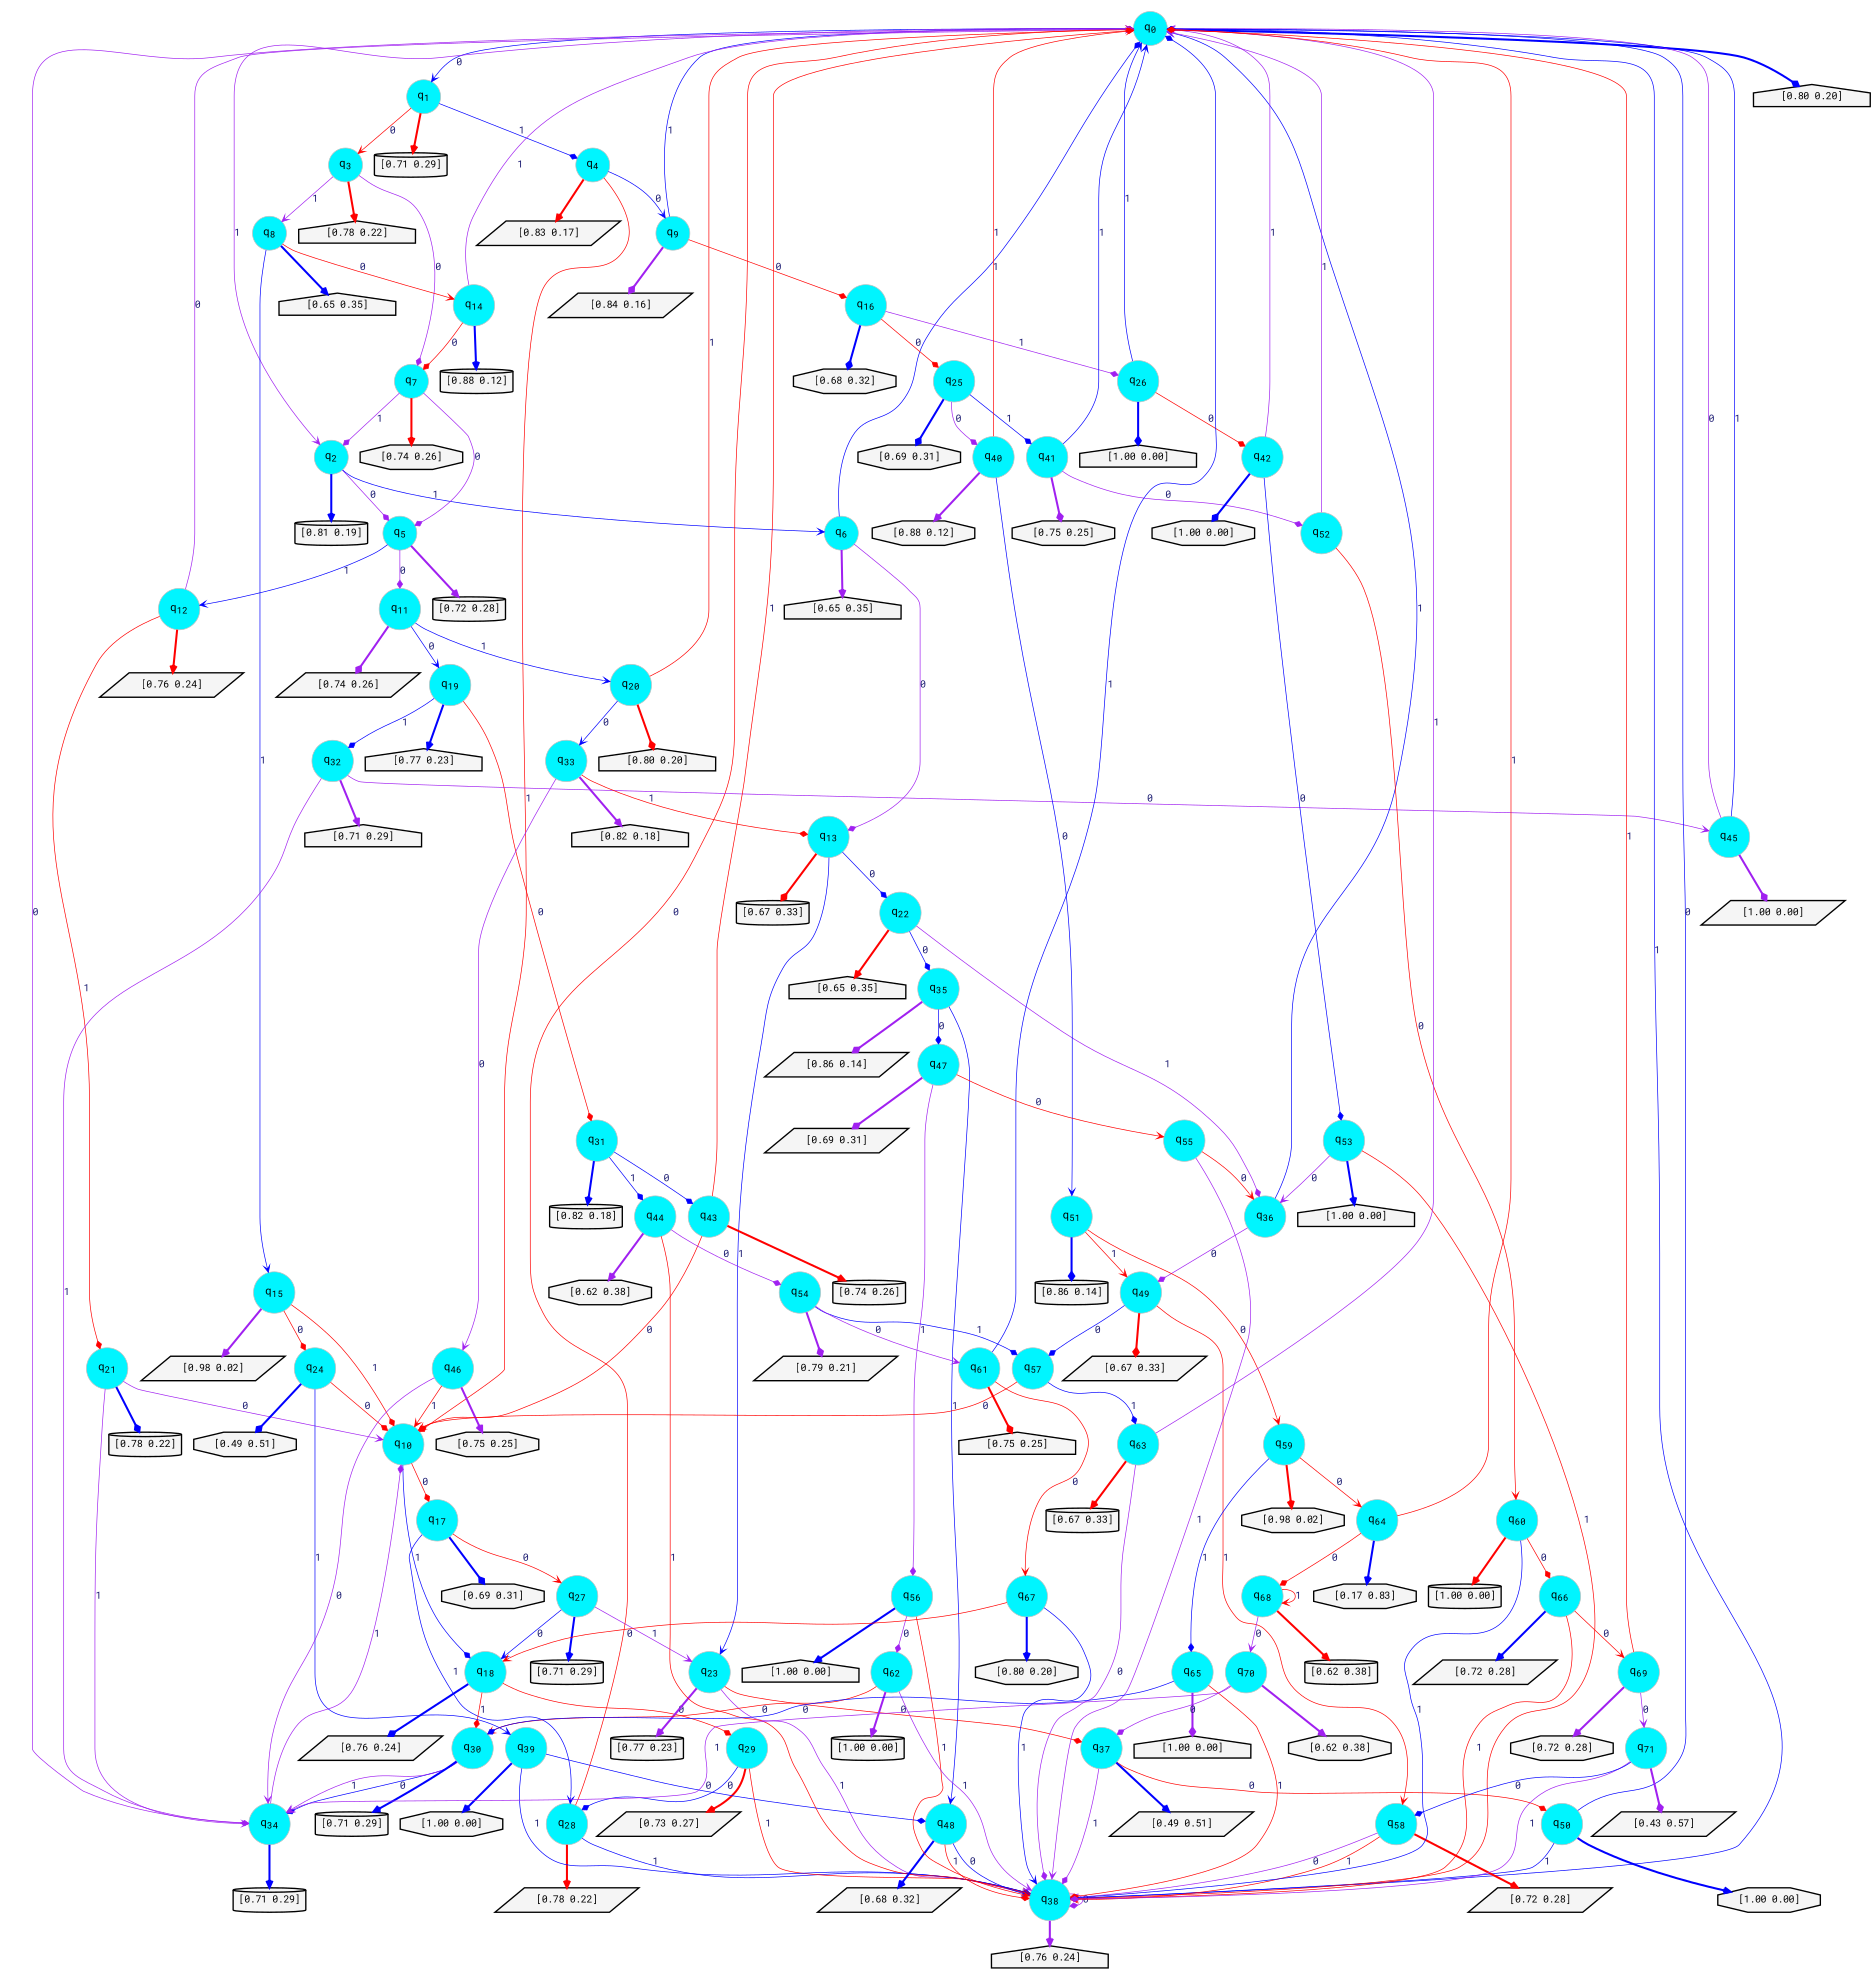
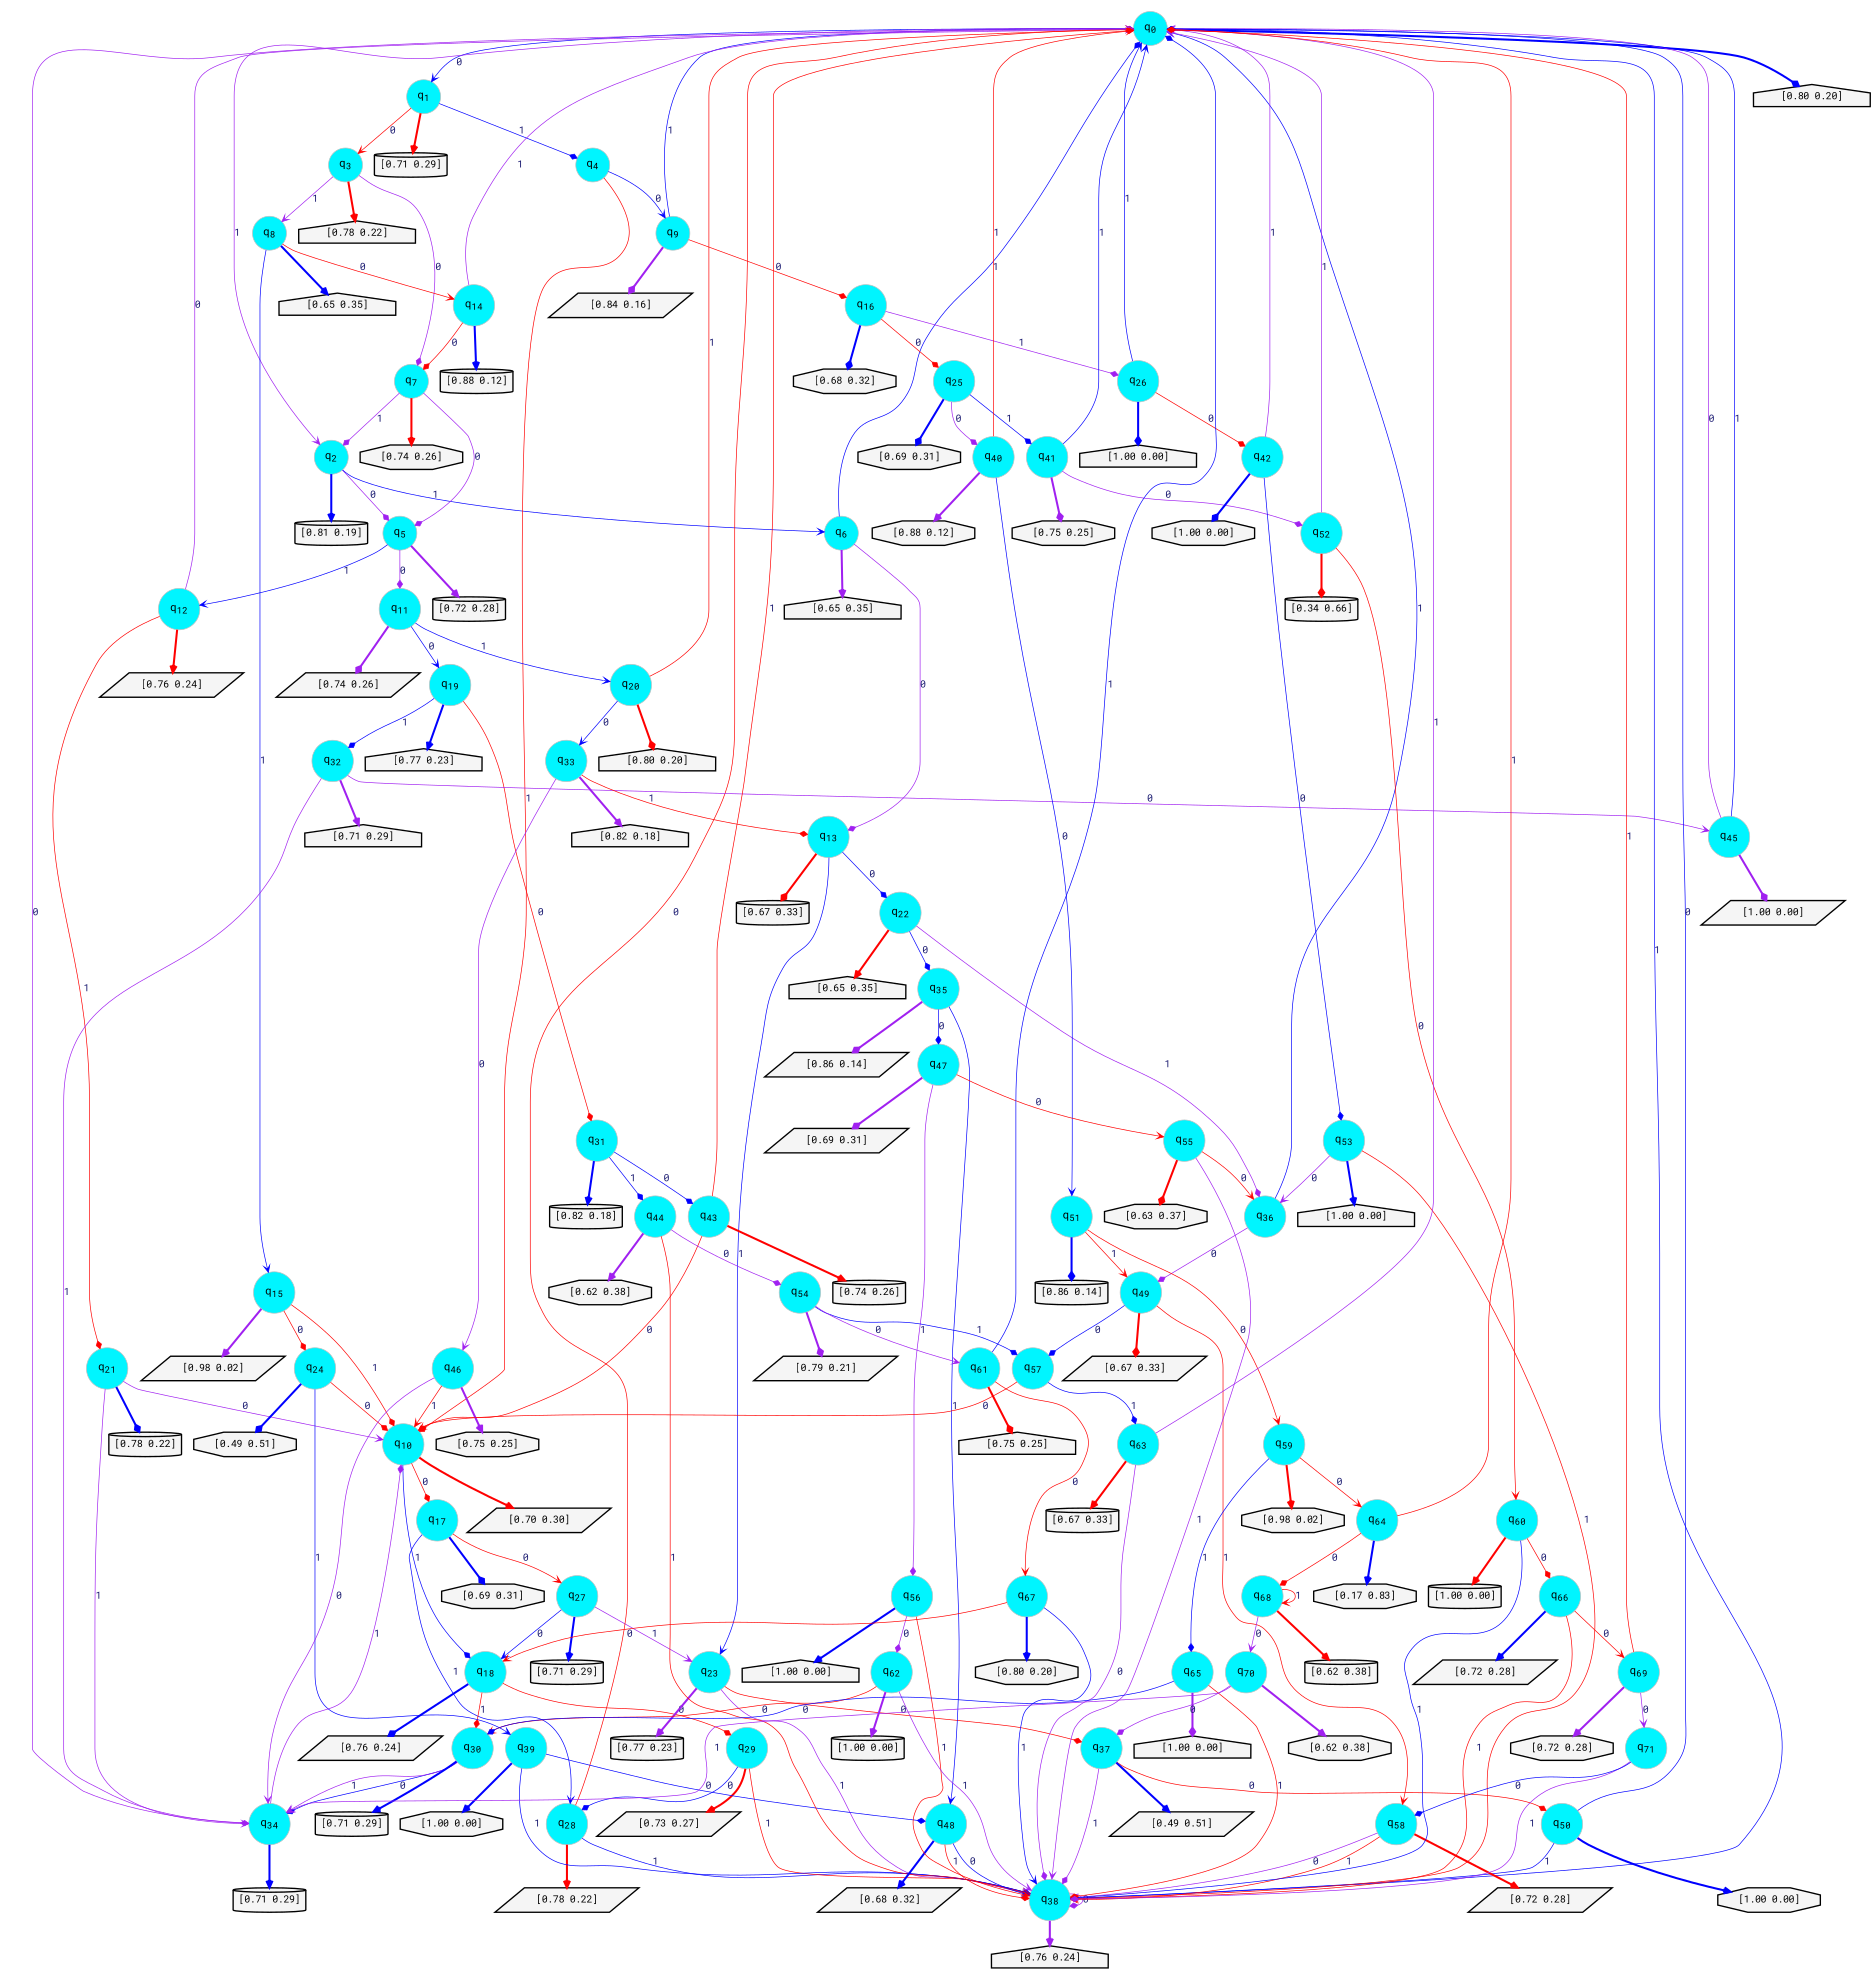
node "[0.83 0.17]": removed
node "[0.34 0.66]": added
node "[0.63 0.37]": added
node "[0.70 0.30]": added
node "[0.43 0.57]": removed
